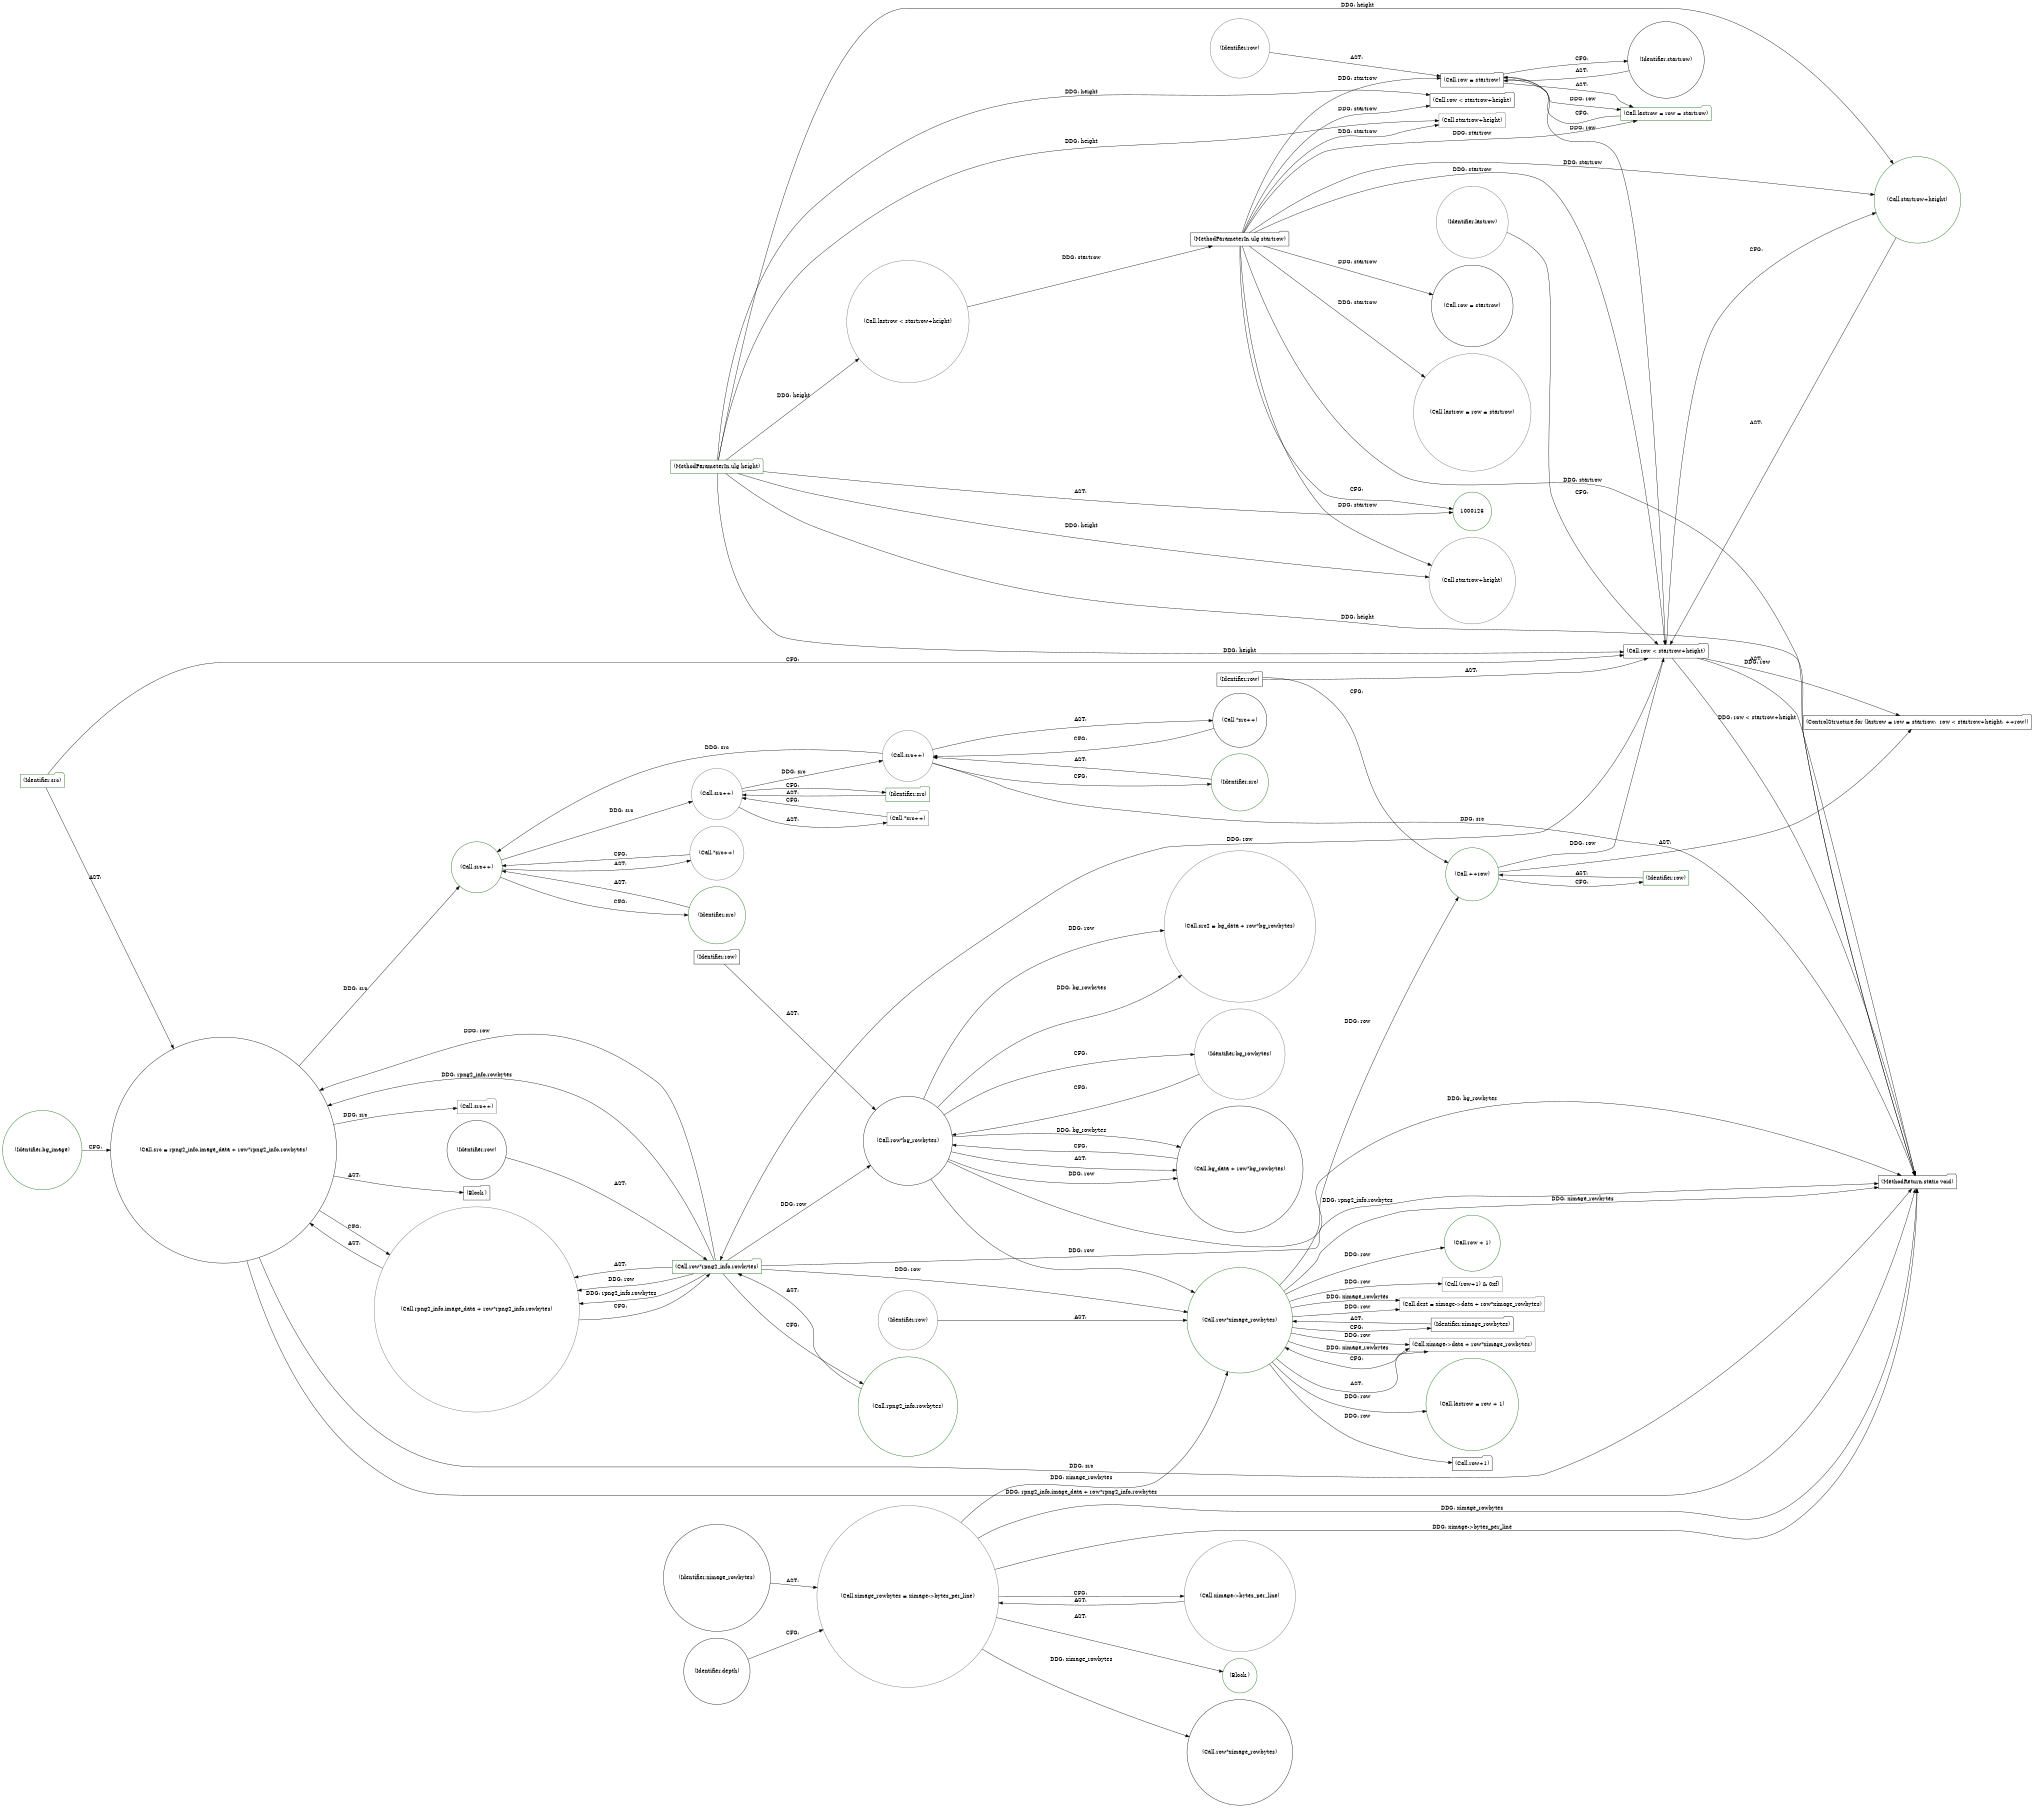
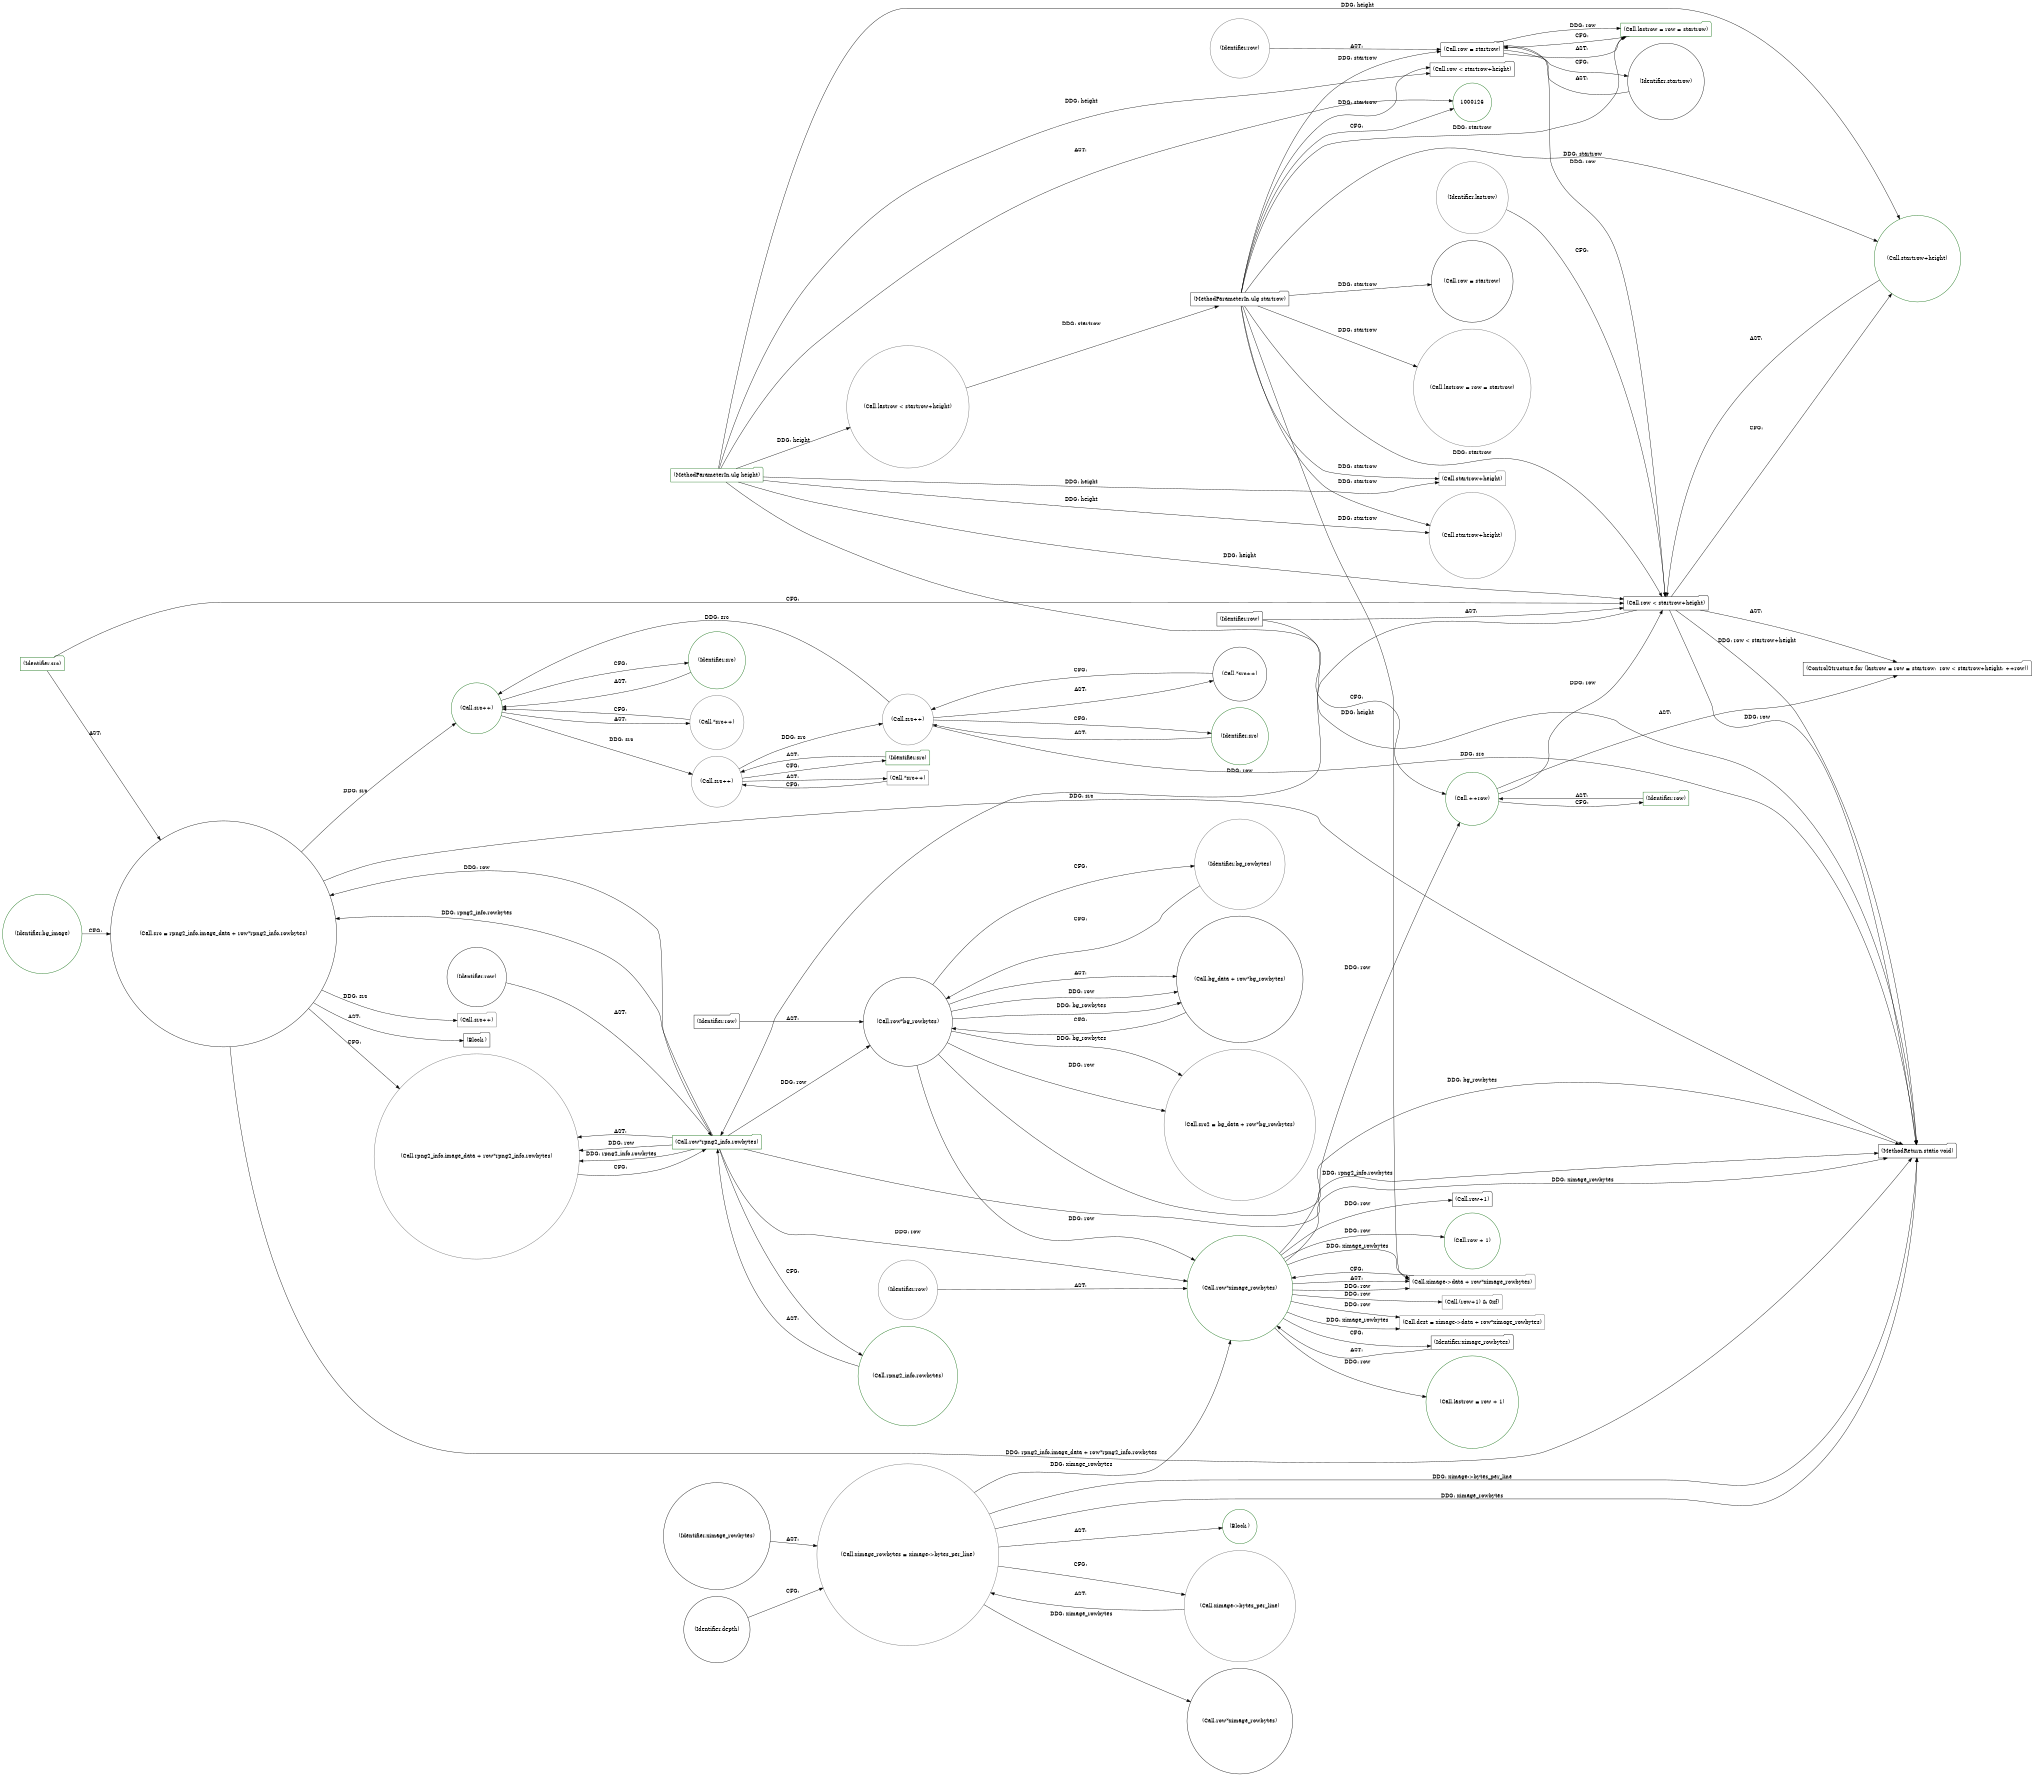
edge "(MethodParameterIn,ulg startrow)" -> "(MethodReturn,static void)": now "(MethodParameterIn,ulg startrow)" -> "(Call,ximage->data + row*ximage_rowbytes)"
edge "(Call,rpng2_info.image_data + row*rpng2_info.rowbytes)" -> "(Call,src = rpng2_info.image_data + row*rpng2_info.rowbytes)": removed, label "AST:"
